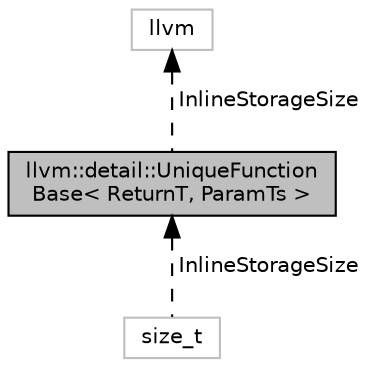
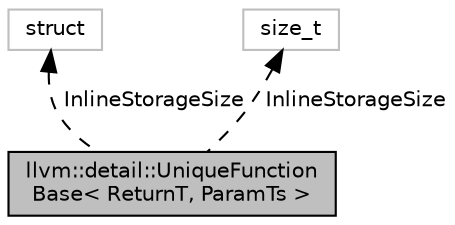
node "llvm": label "llvm" -> "struct"
edge "size_t" -> "llvm::detail::UniqueFunction Base< ReturnT, ParamTs >": reversed
